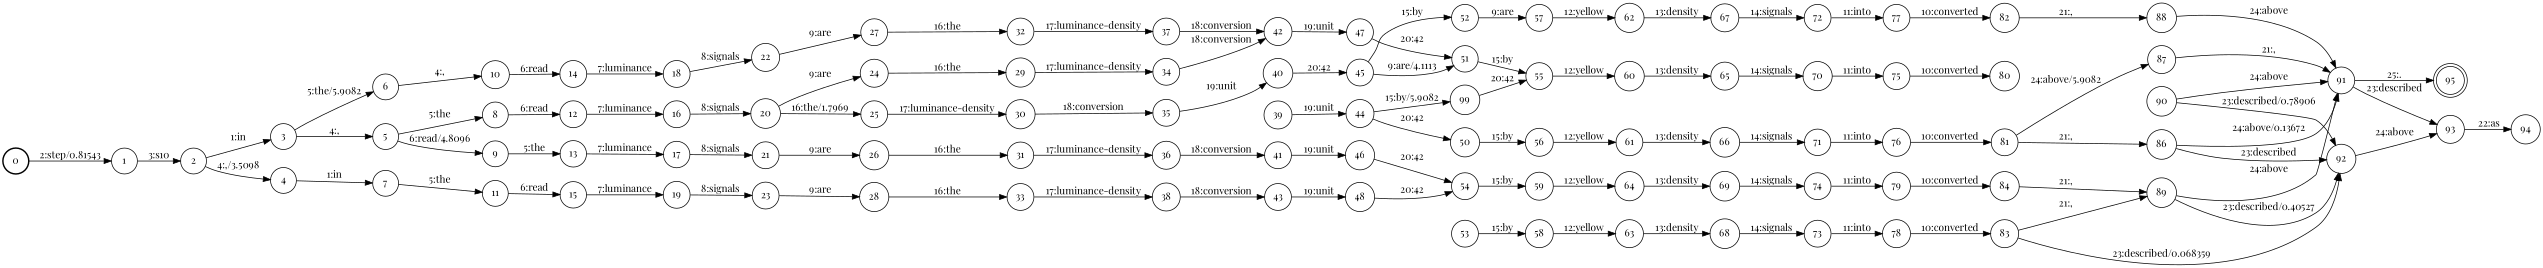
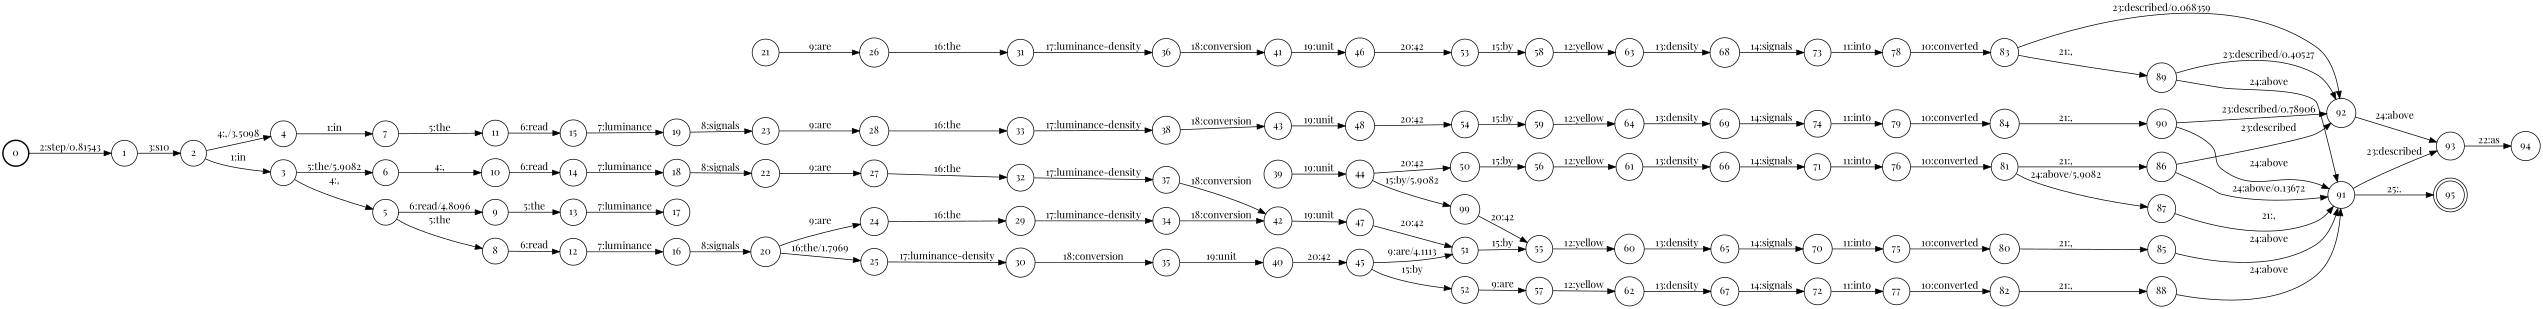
edge "17" -> "21": removed, label "8:signals"
edge "46" -> "54": now "46" -> "53"
edge "84" -> "89": now "84" -> "90"
node "85": added
